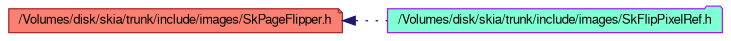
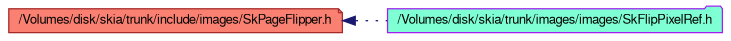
node "/Volumes/disk/skia/trunk/include/images/SkFlipPixelRef.h": label "/Volumes/disk/skia/trunk/include/images/SkFlipPixelRef.h" -> "/Volumes/disk/skia/trunk/images/images/SkFlipPixelRef.h"
